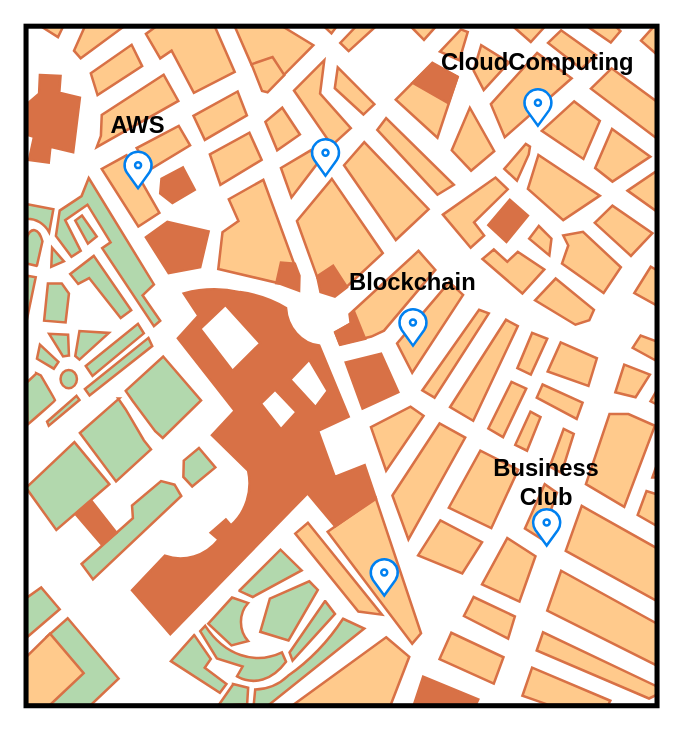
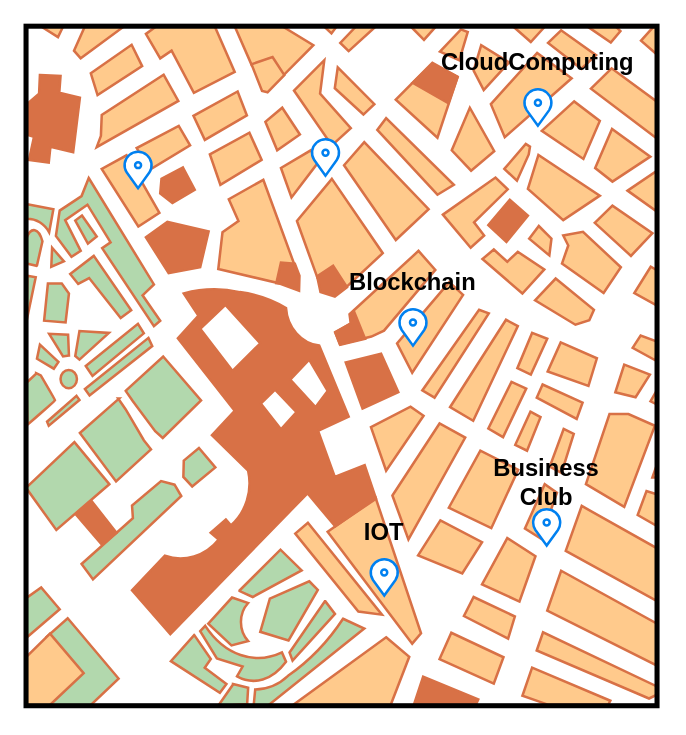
node "AWS": removed
node "IOT": added
